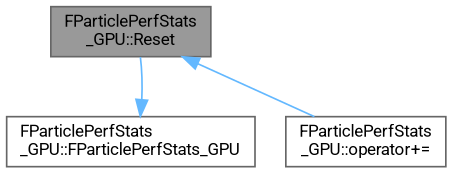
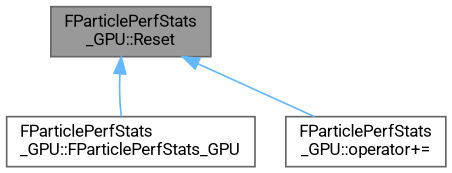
edge "FParticlePerfStats _GPU::Reset" -> "FParticlePerfStats _GPU::FParticlePerfStats_GPU": reversed
